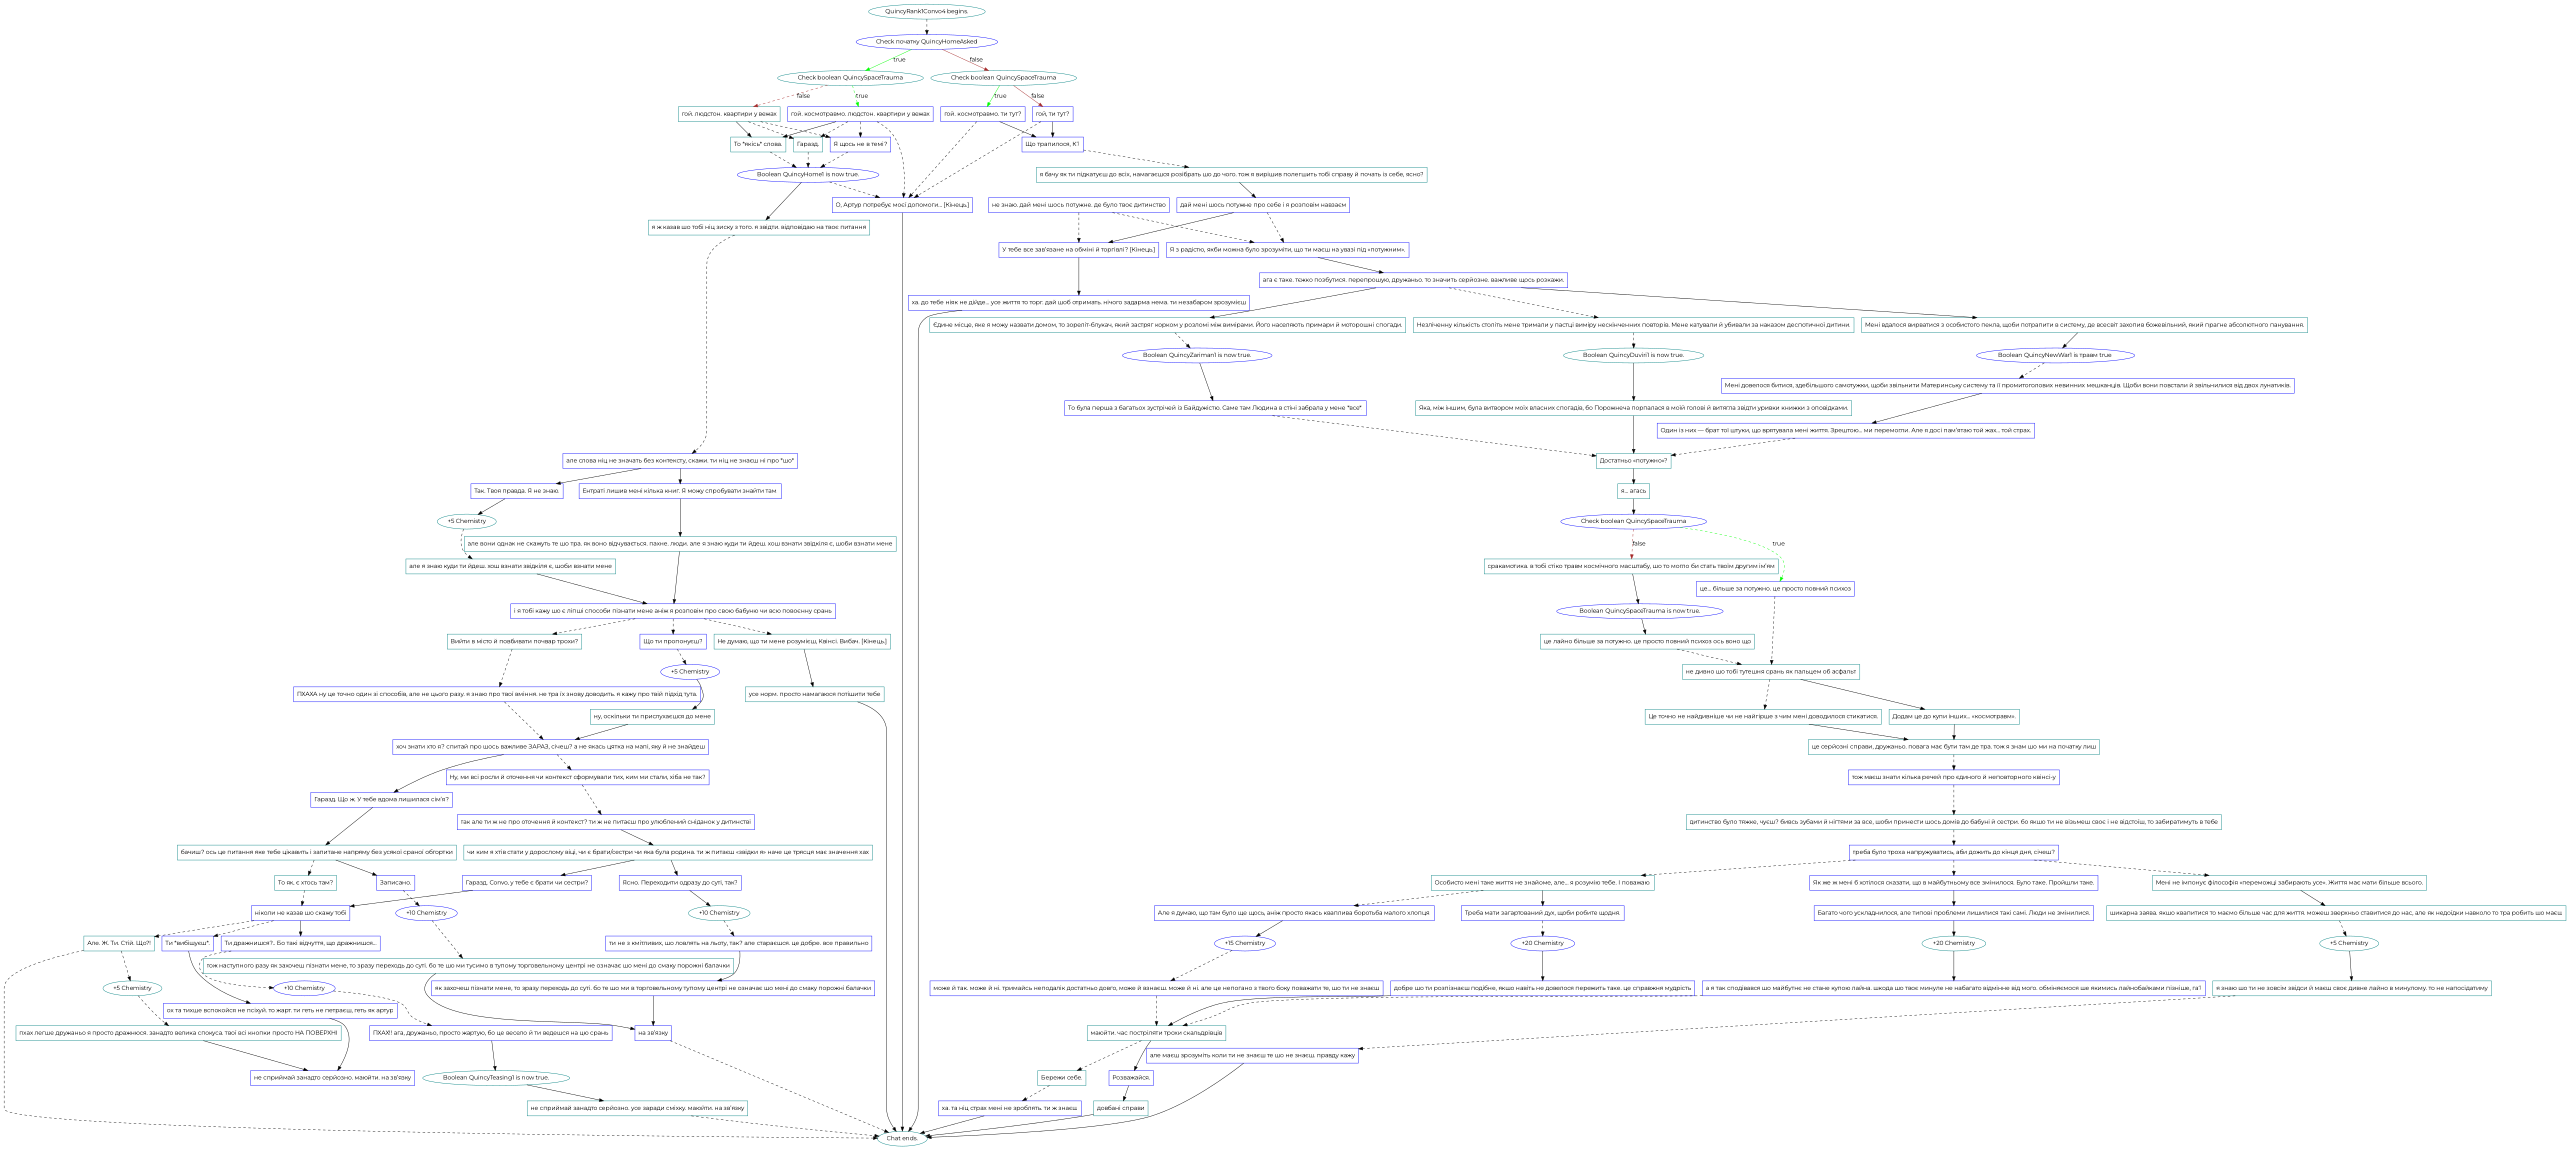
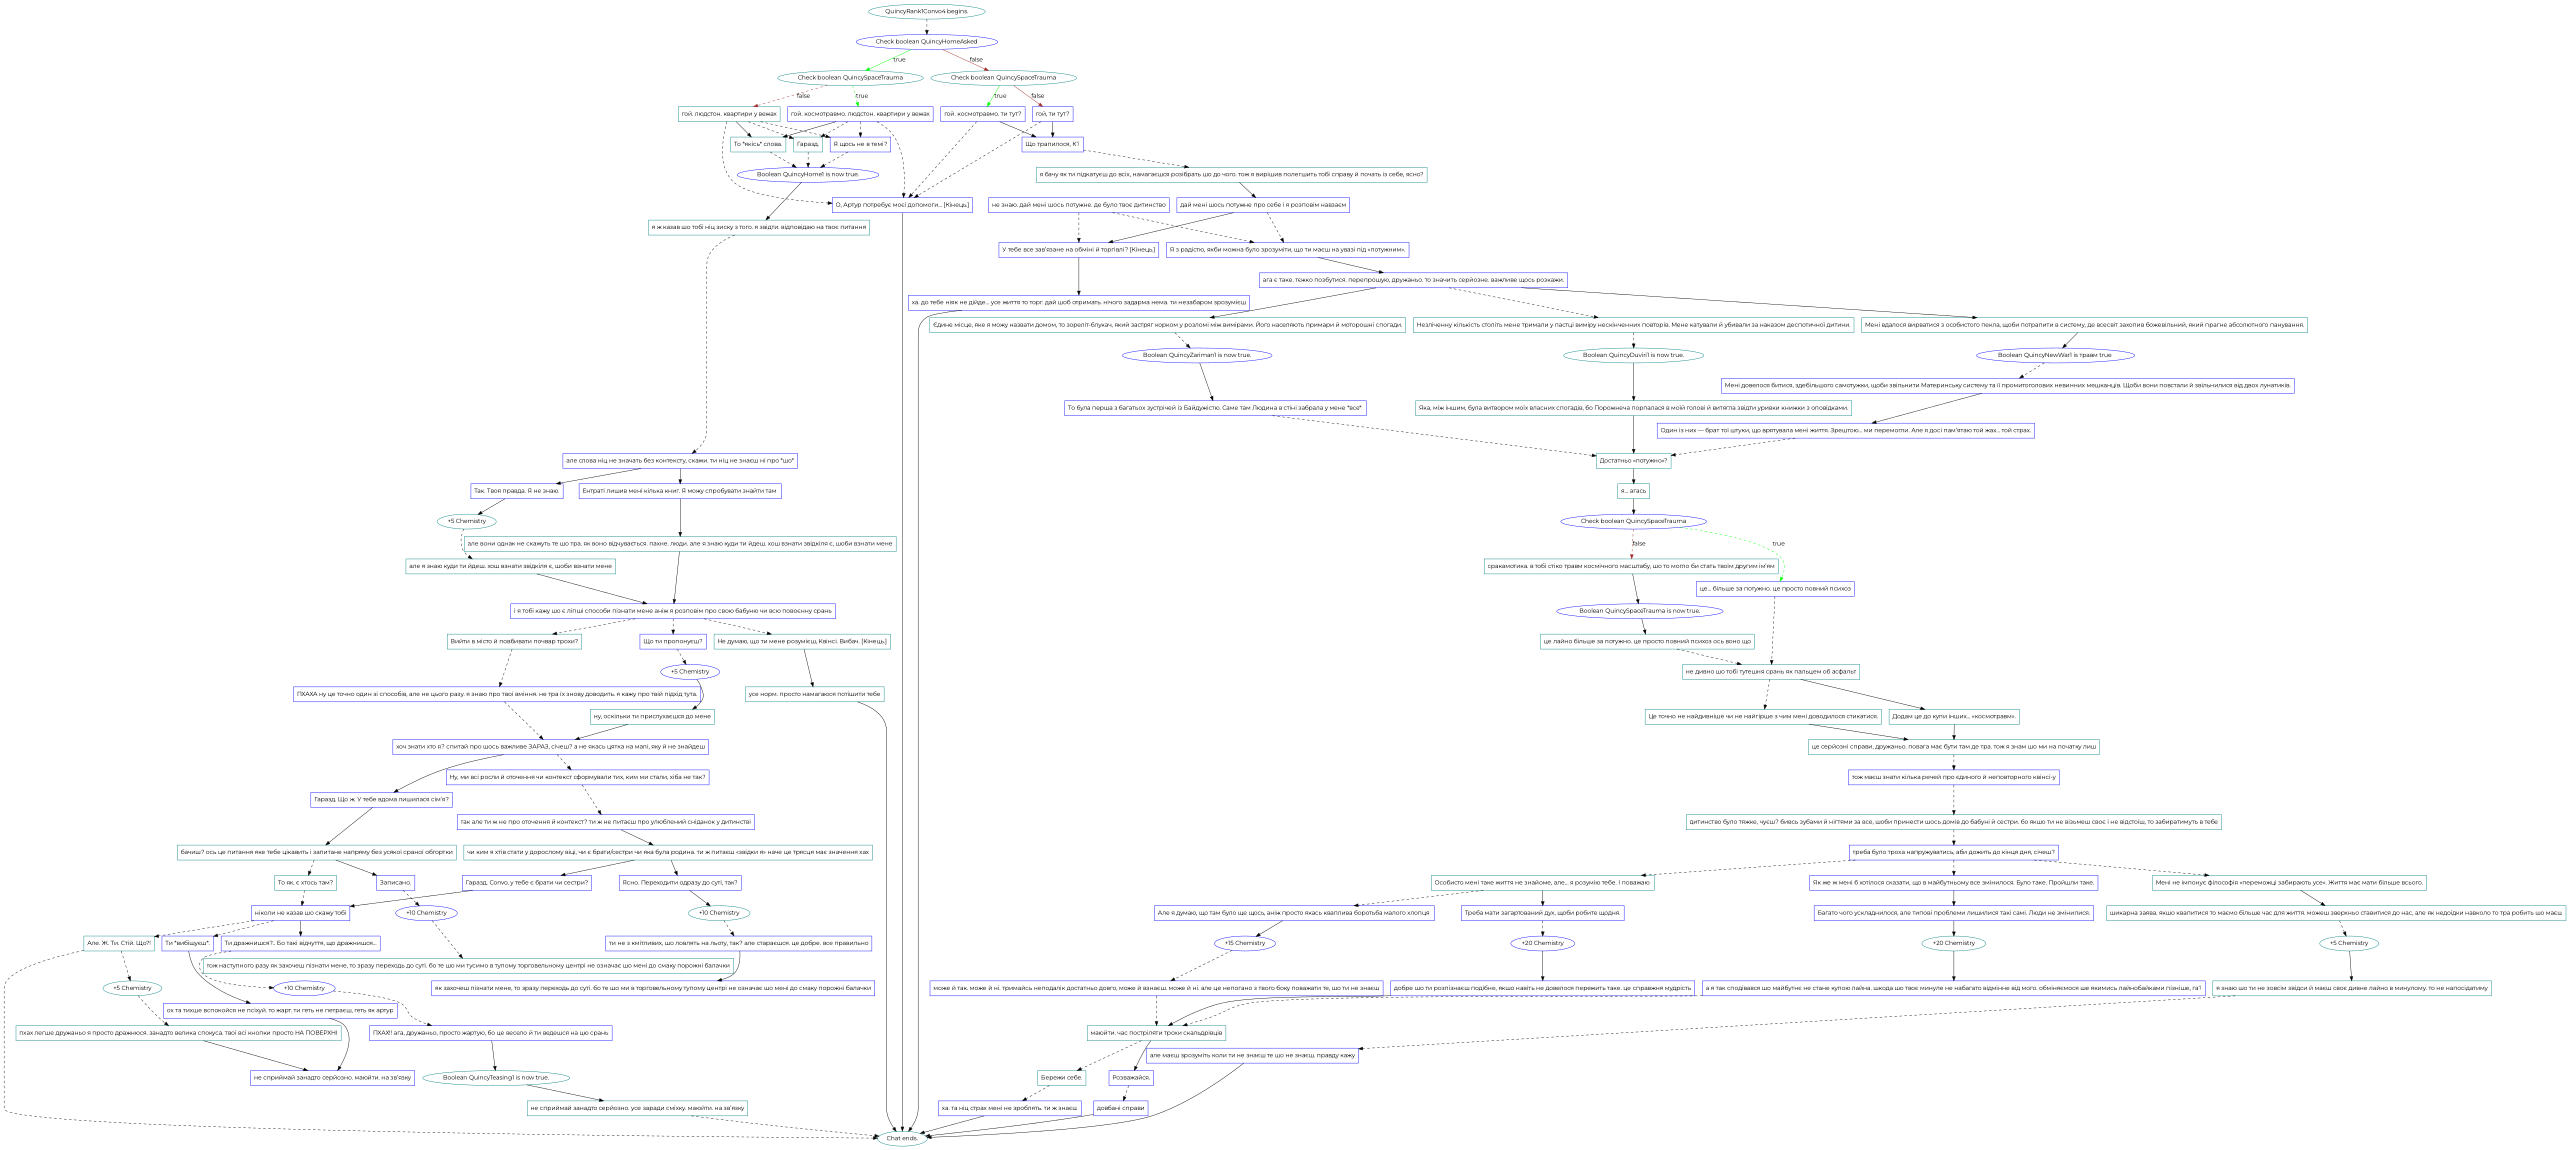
node "Check початку QuincyHomeAsked": label "Check початку QuincyHomeAsked" -> "Check boolean QuincyHomeAsked"
edge "Boolean QuincyHome1 is now true." -> "О, Артур потребує моєї допомоги… [Кінець.]": now "гой. людстон. квартири у вежах" -> "О, Артур потребує моєї допомоги… [Кінець.]"
node "на зв’язку": removed
edge "Розважайся." -> "довбані справи": style solid -> dashed
node "довбані справи": color teal -> blue
